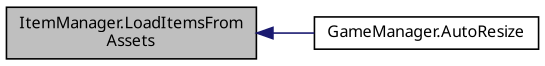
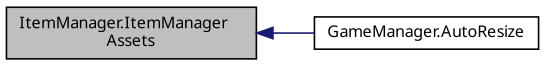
node "ItemManager.LoadItemsFrom Assets": label "ItemManager.LoadItemsFrom Assets" -> "ItemManager.ItemManager Assets"
